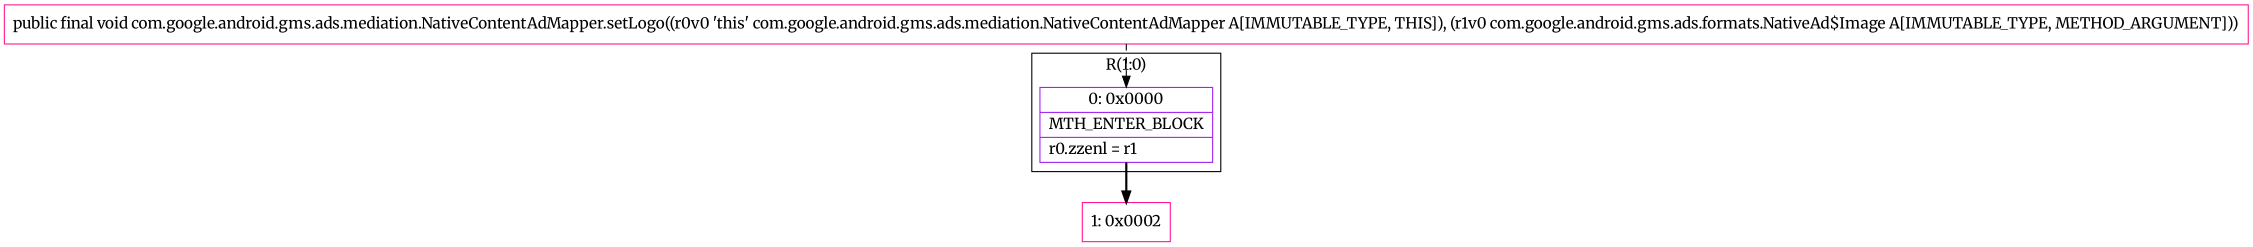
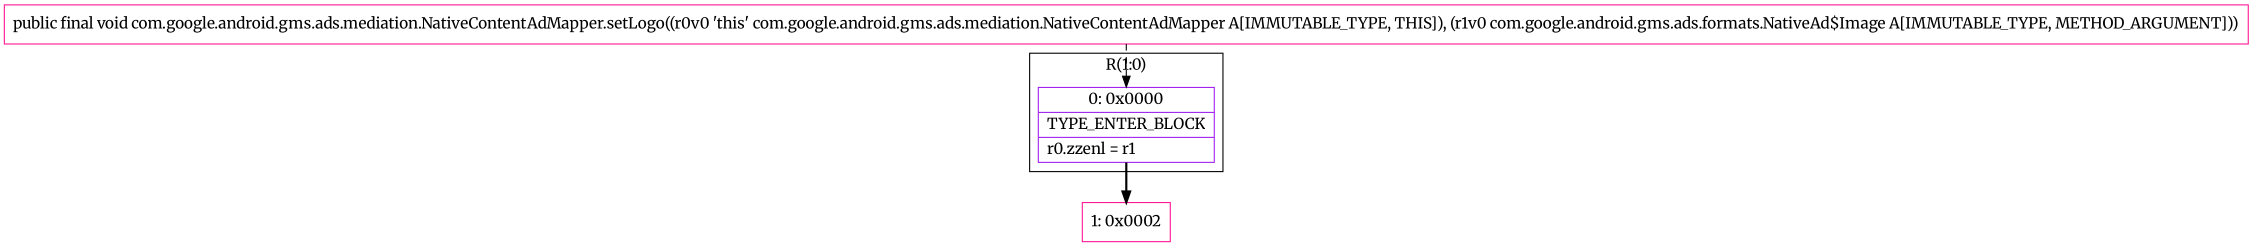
node "0: 0x0000": text "MTH_ENTER_BLOCK" -> "TYPE_ENTER_BLOCK"
